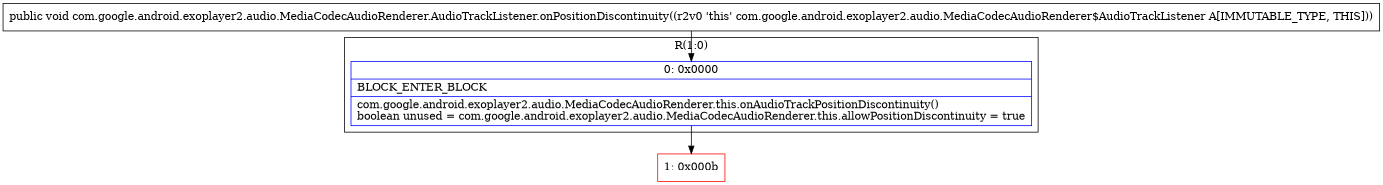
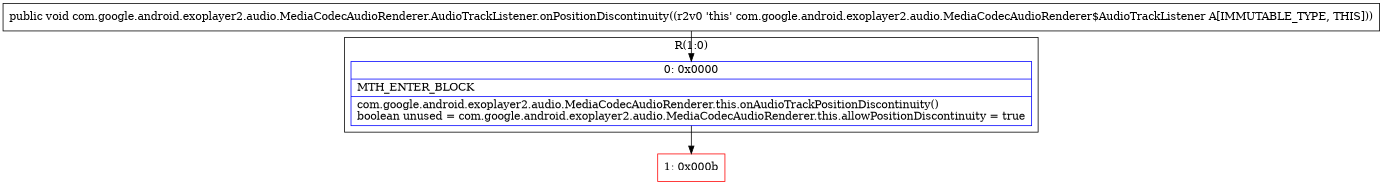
node "0: 0x0000": text "BLOCK_ENTER_BLOCK" -> "MTH_ENTER_BLOCK"
